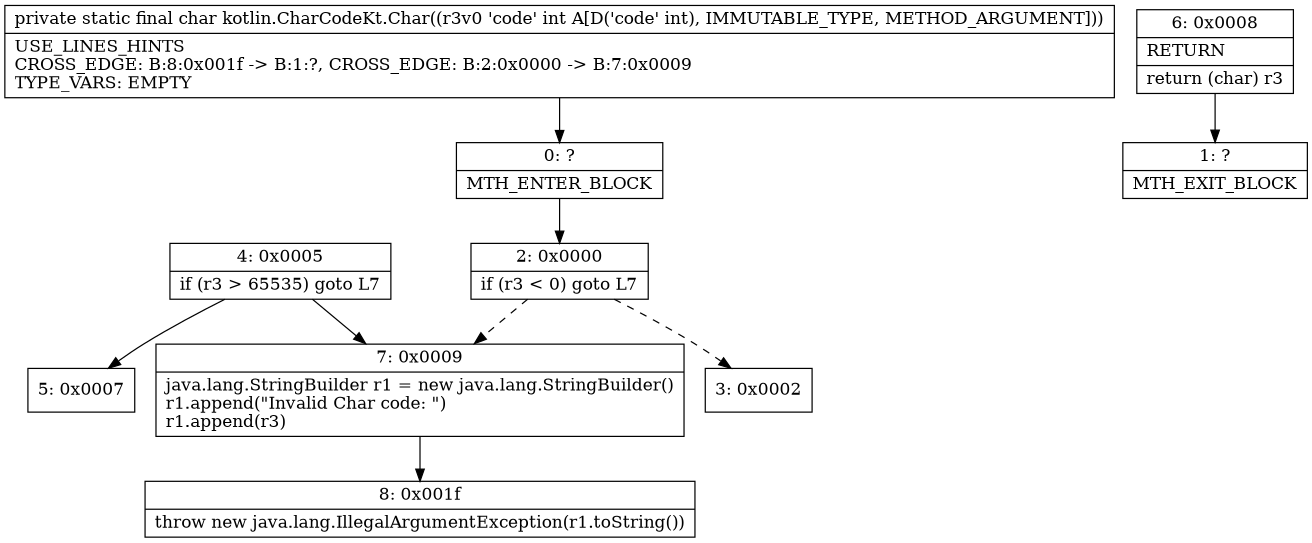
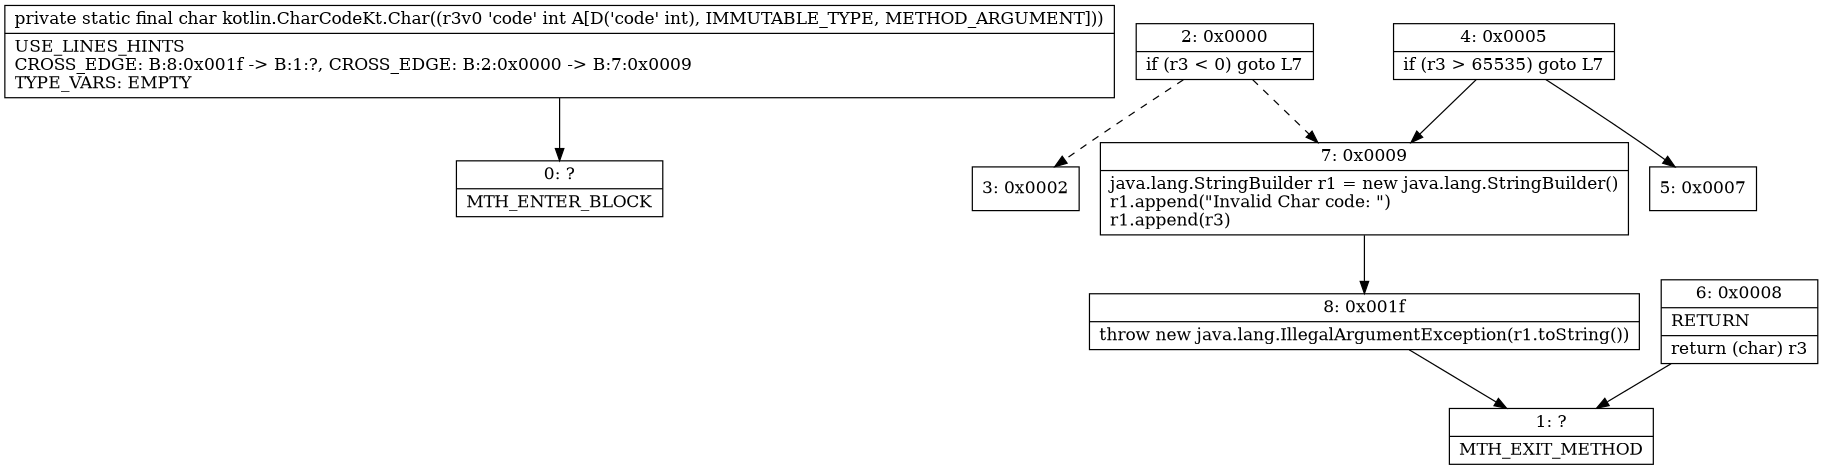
node "1: ?": text "MTH_EXIT_BLOCK" -> "MTH_EXIT_METHOD"
edge "0: ?" -> "2: 0x0000": removed
edge "8: 0x001f" -> "1: ?": added
